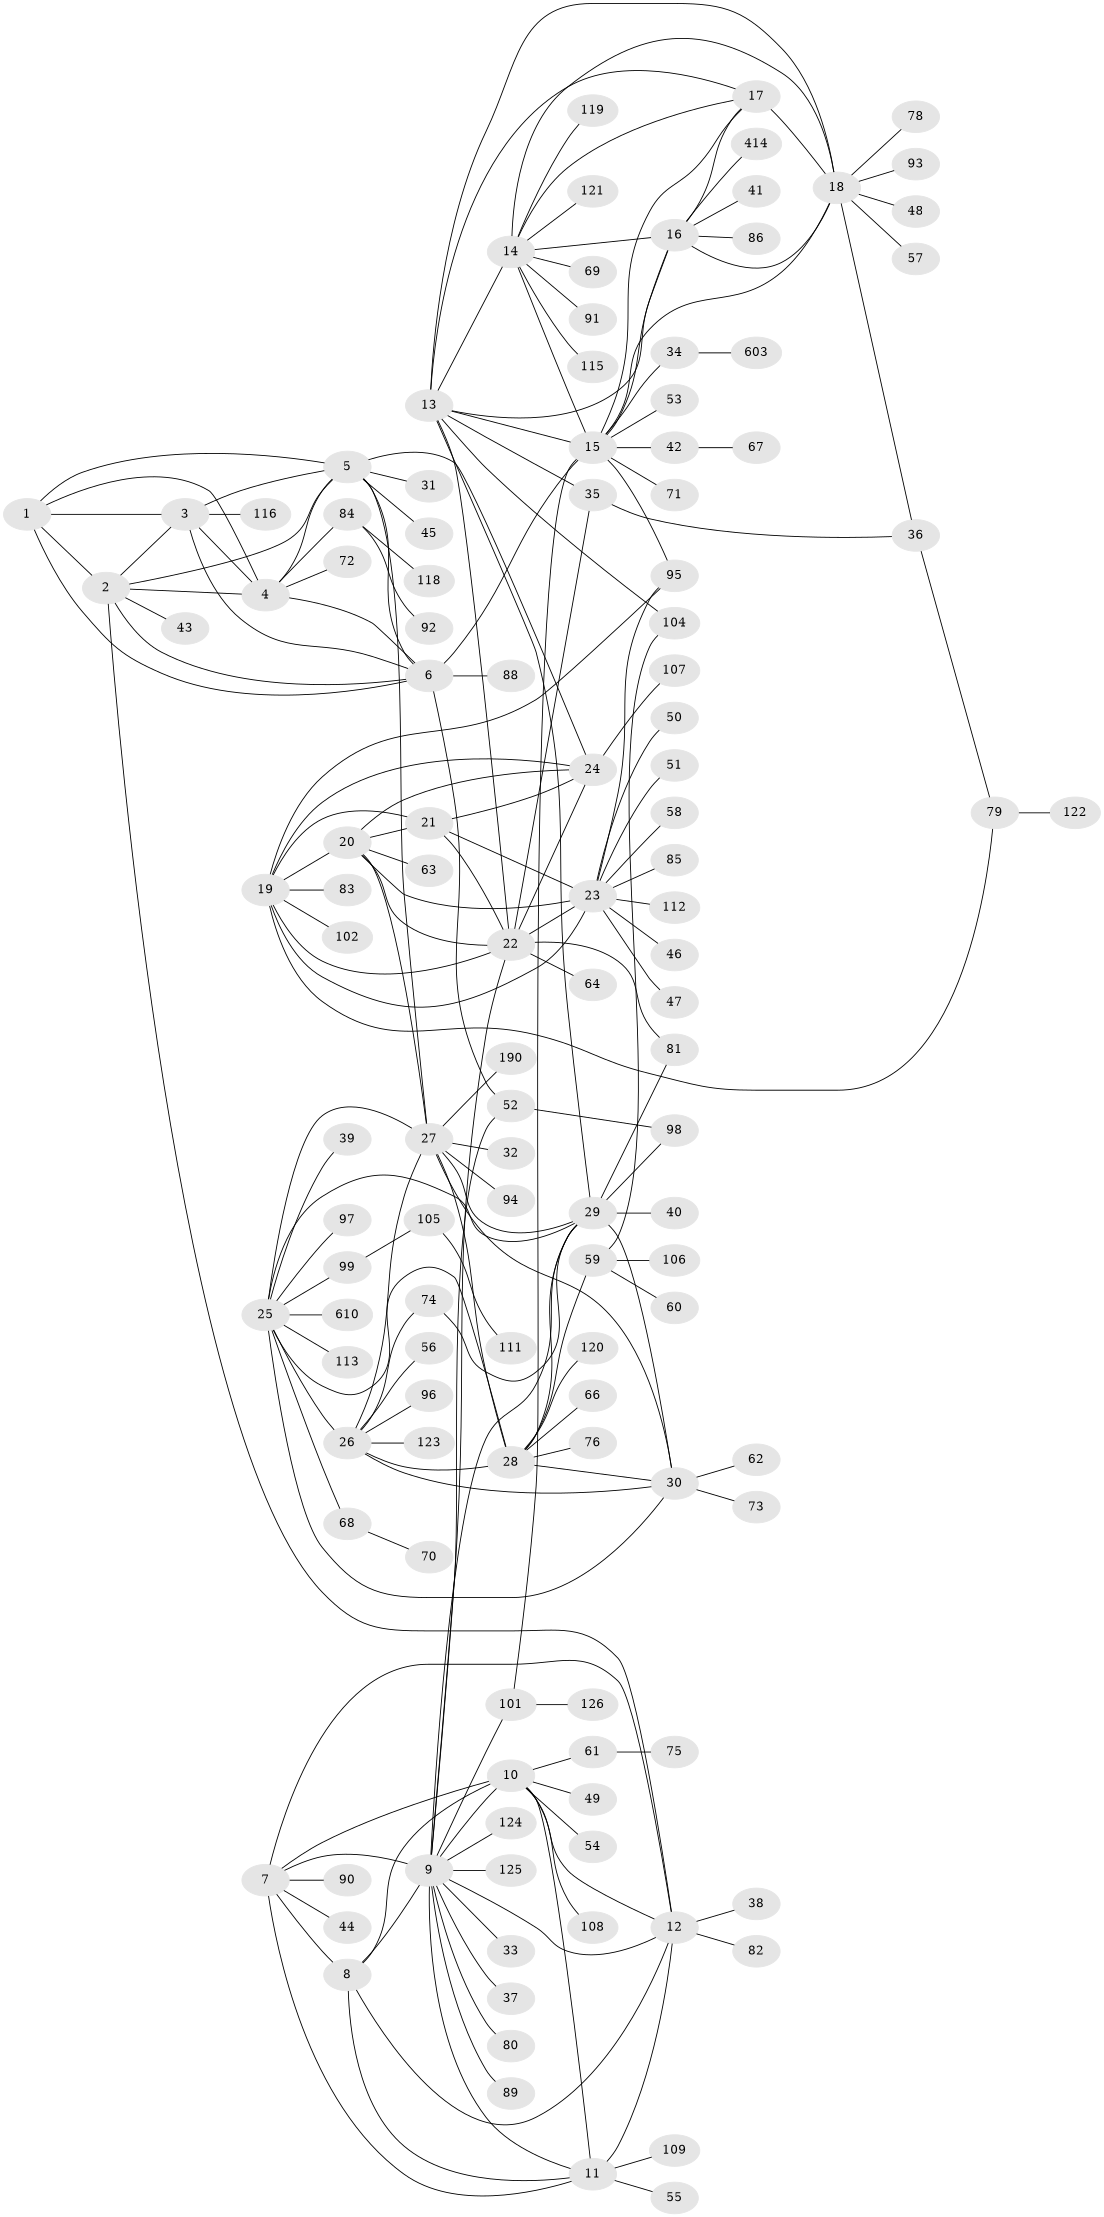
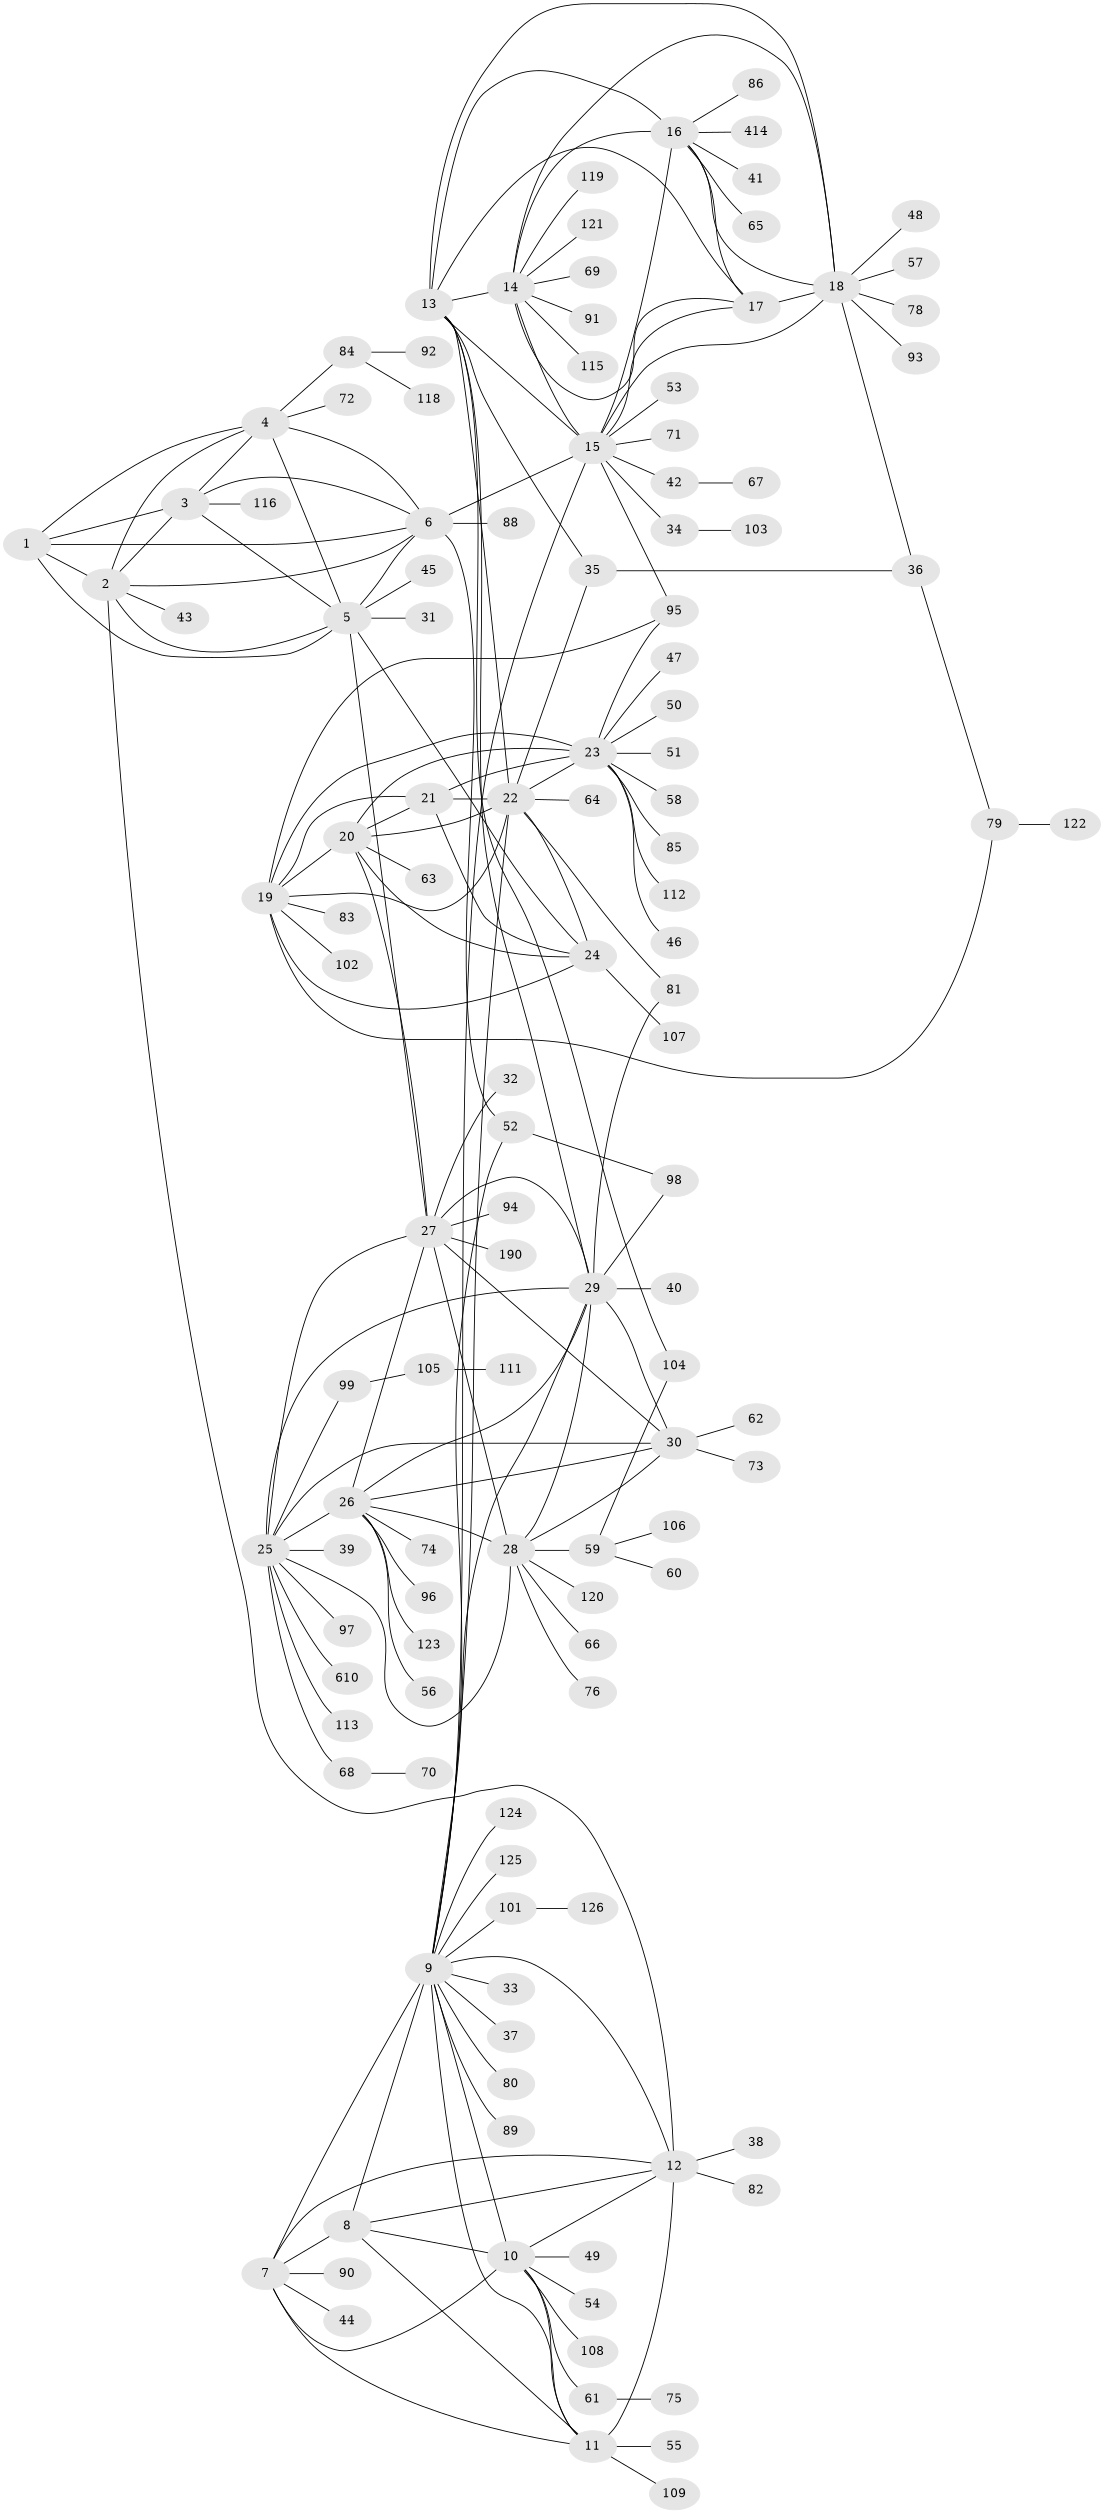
node "65": added
node "603": label "603" -> "103"
edge "15" -- "101": now "15" -- "9"
edge "29" -- "74": now "29" -- "26"
